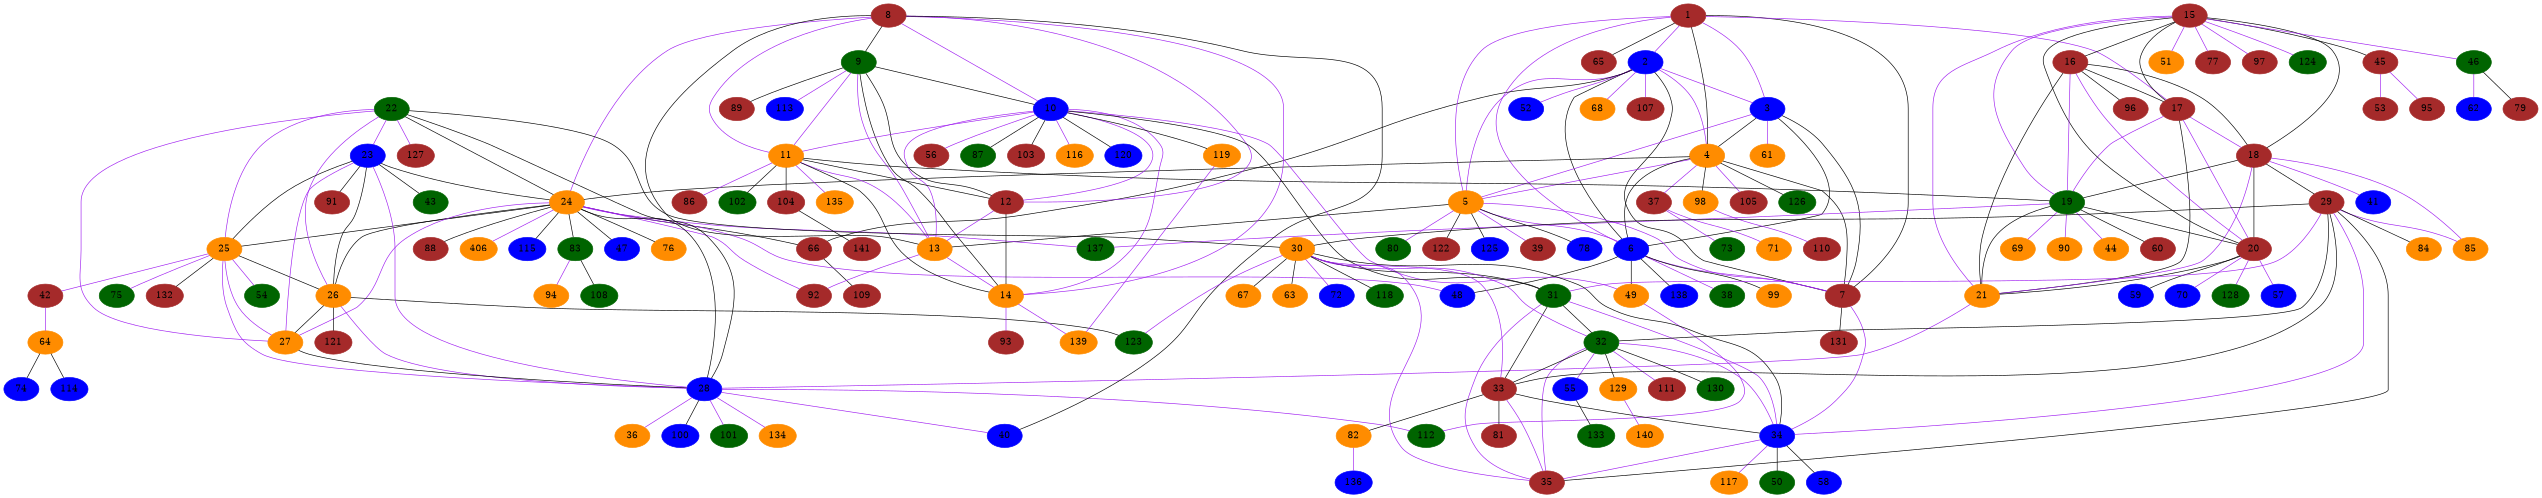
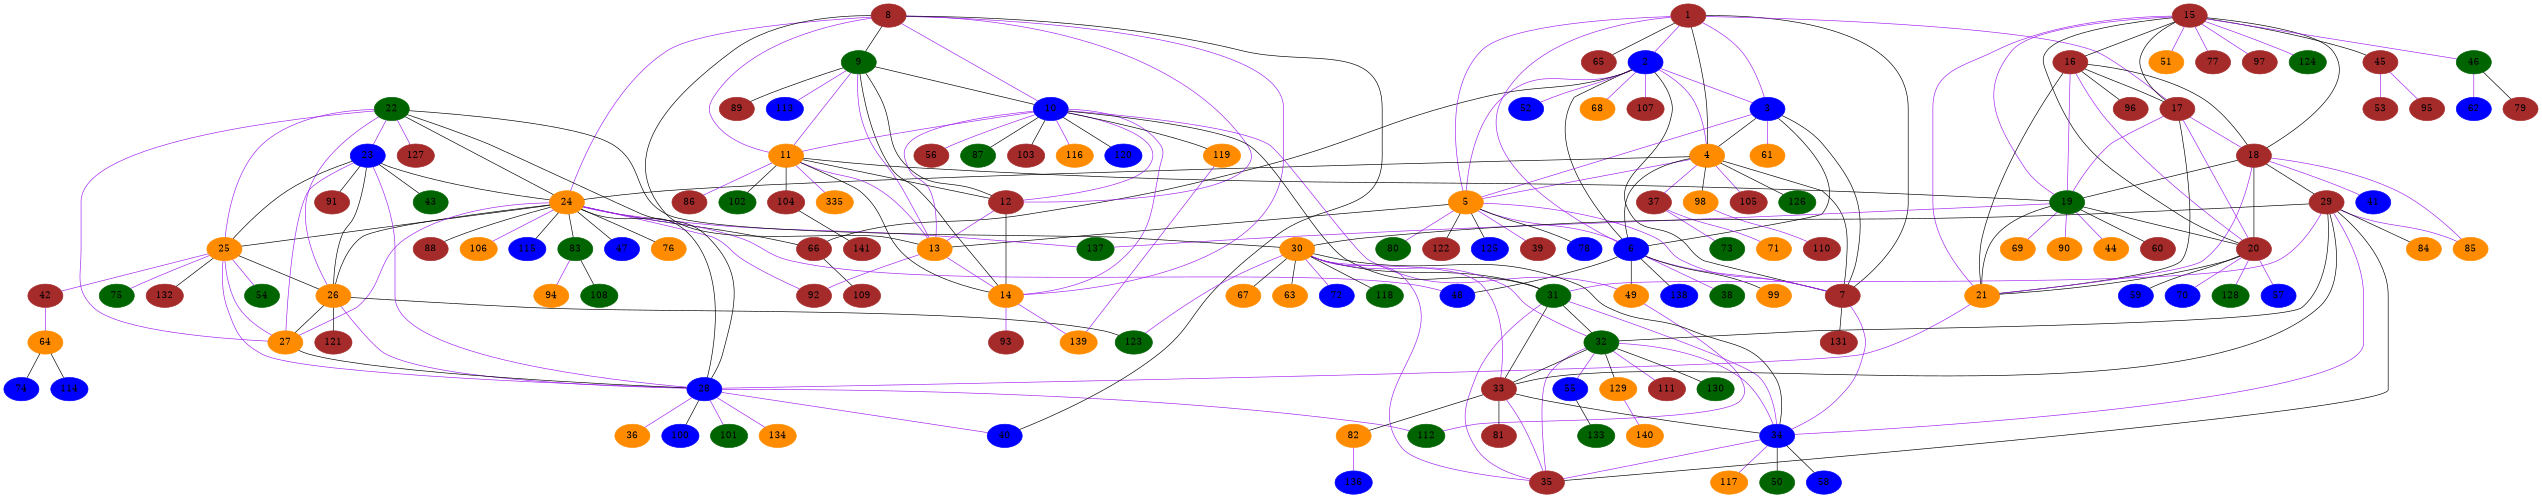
node "135": label "135" -> "335"
node "406": label "406" -> "106"
